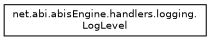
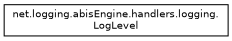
node "net.abi.abisEngine.handlers.logging. LogLevel": label "net.abi.abisEngine.handlers.logging. LogLevel" -> "net.logging.abisEngine.handlers.logging. LogLevel"
